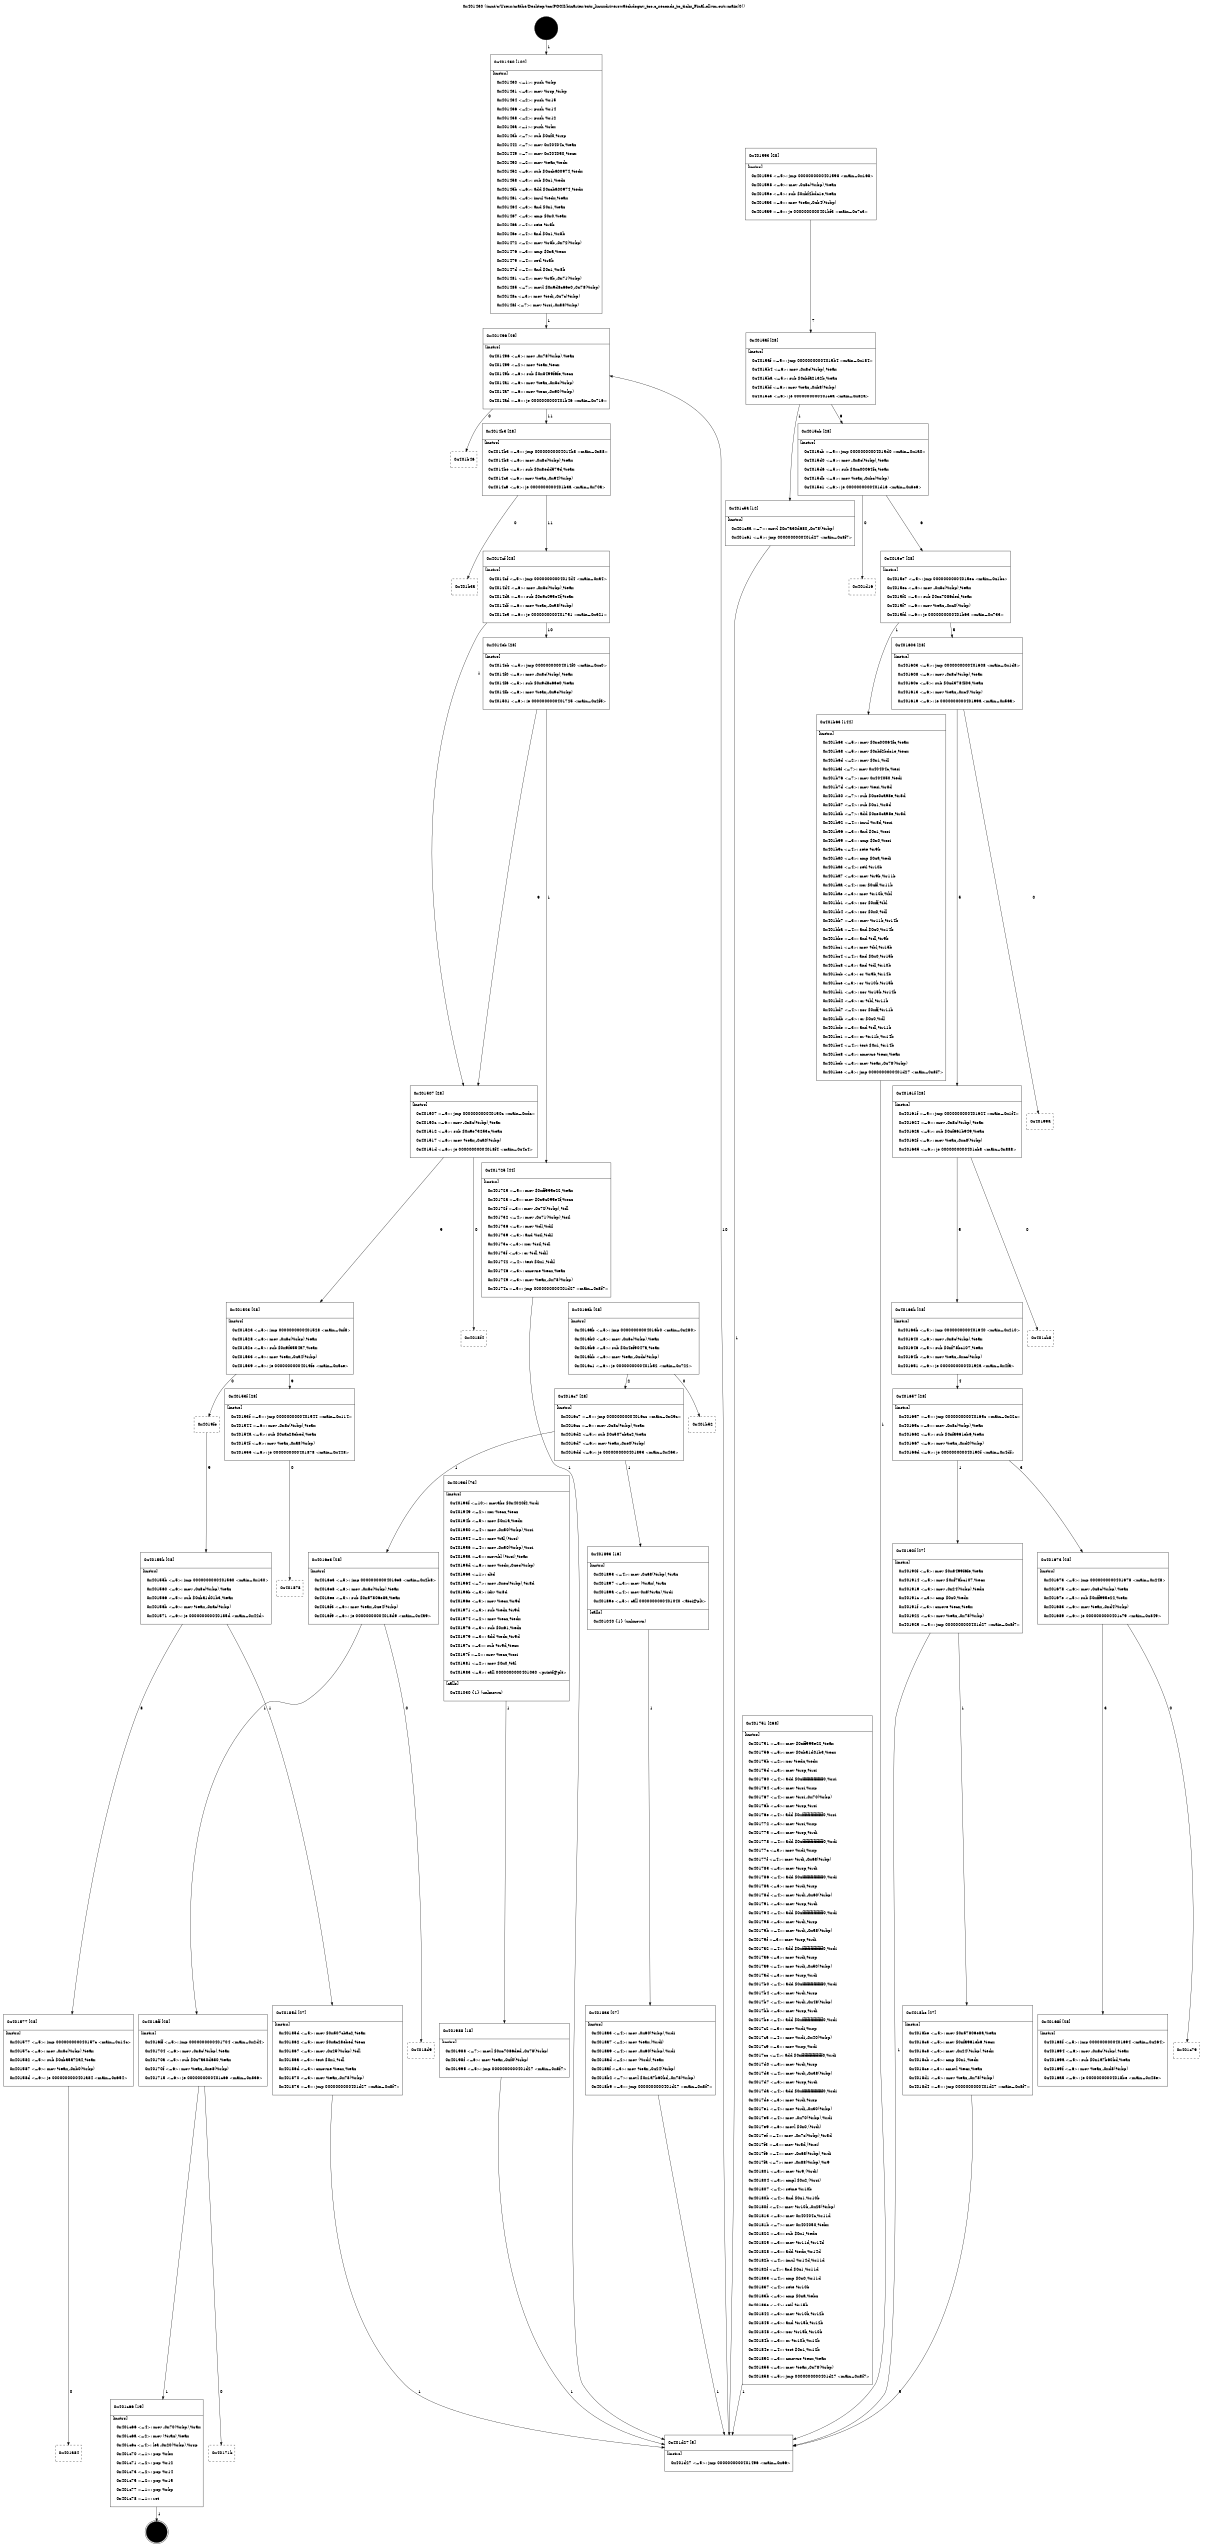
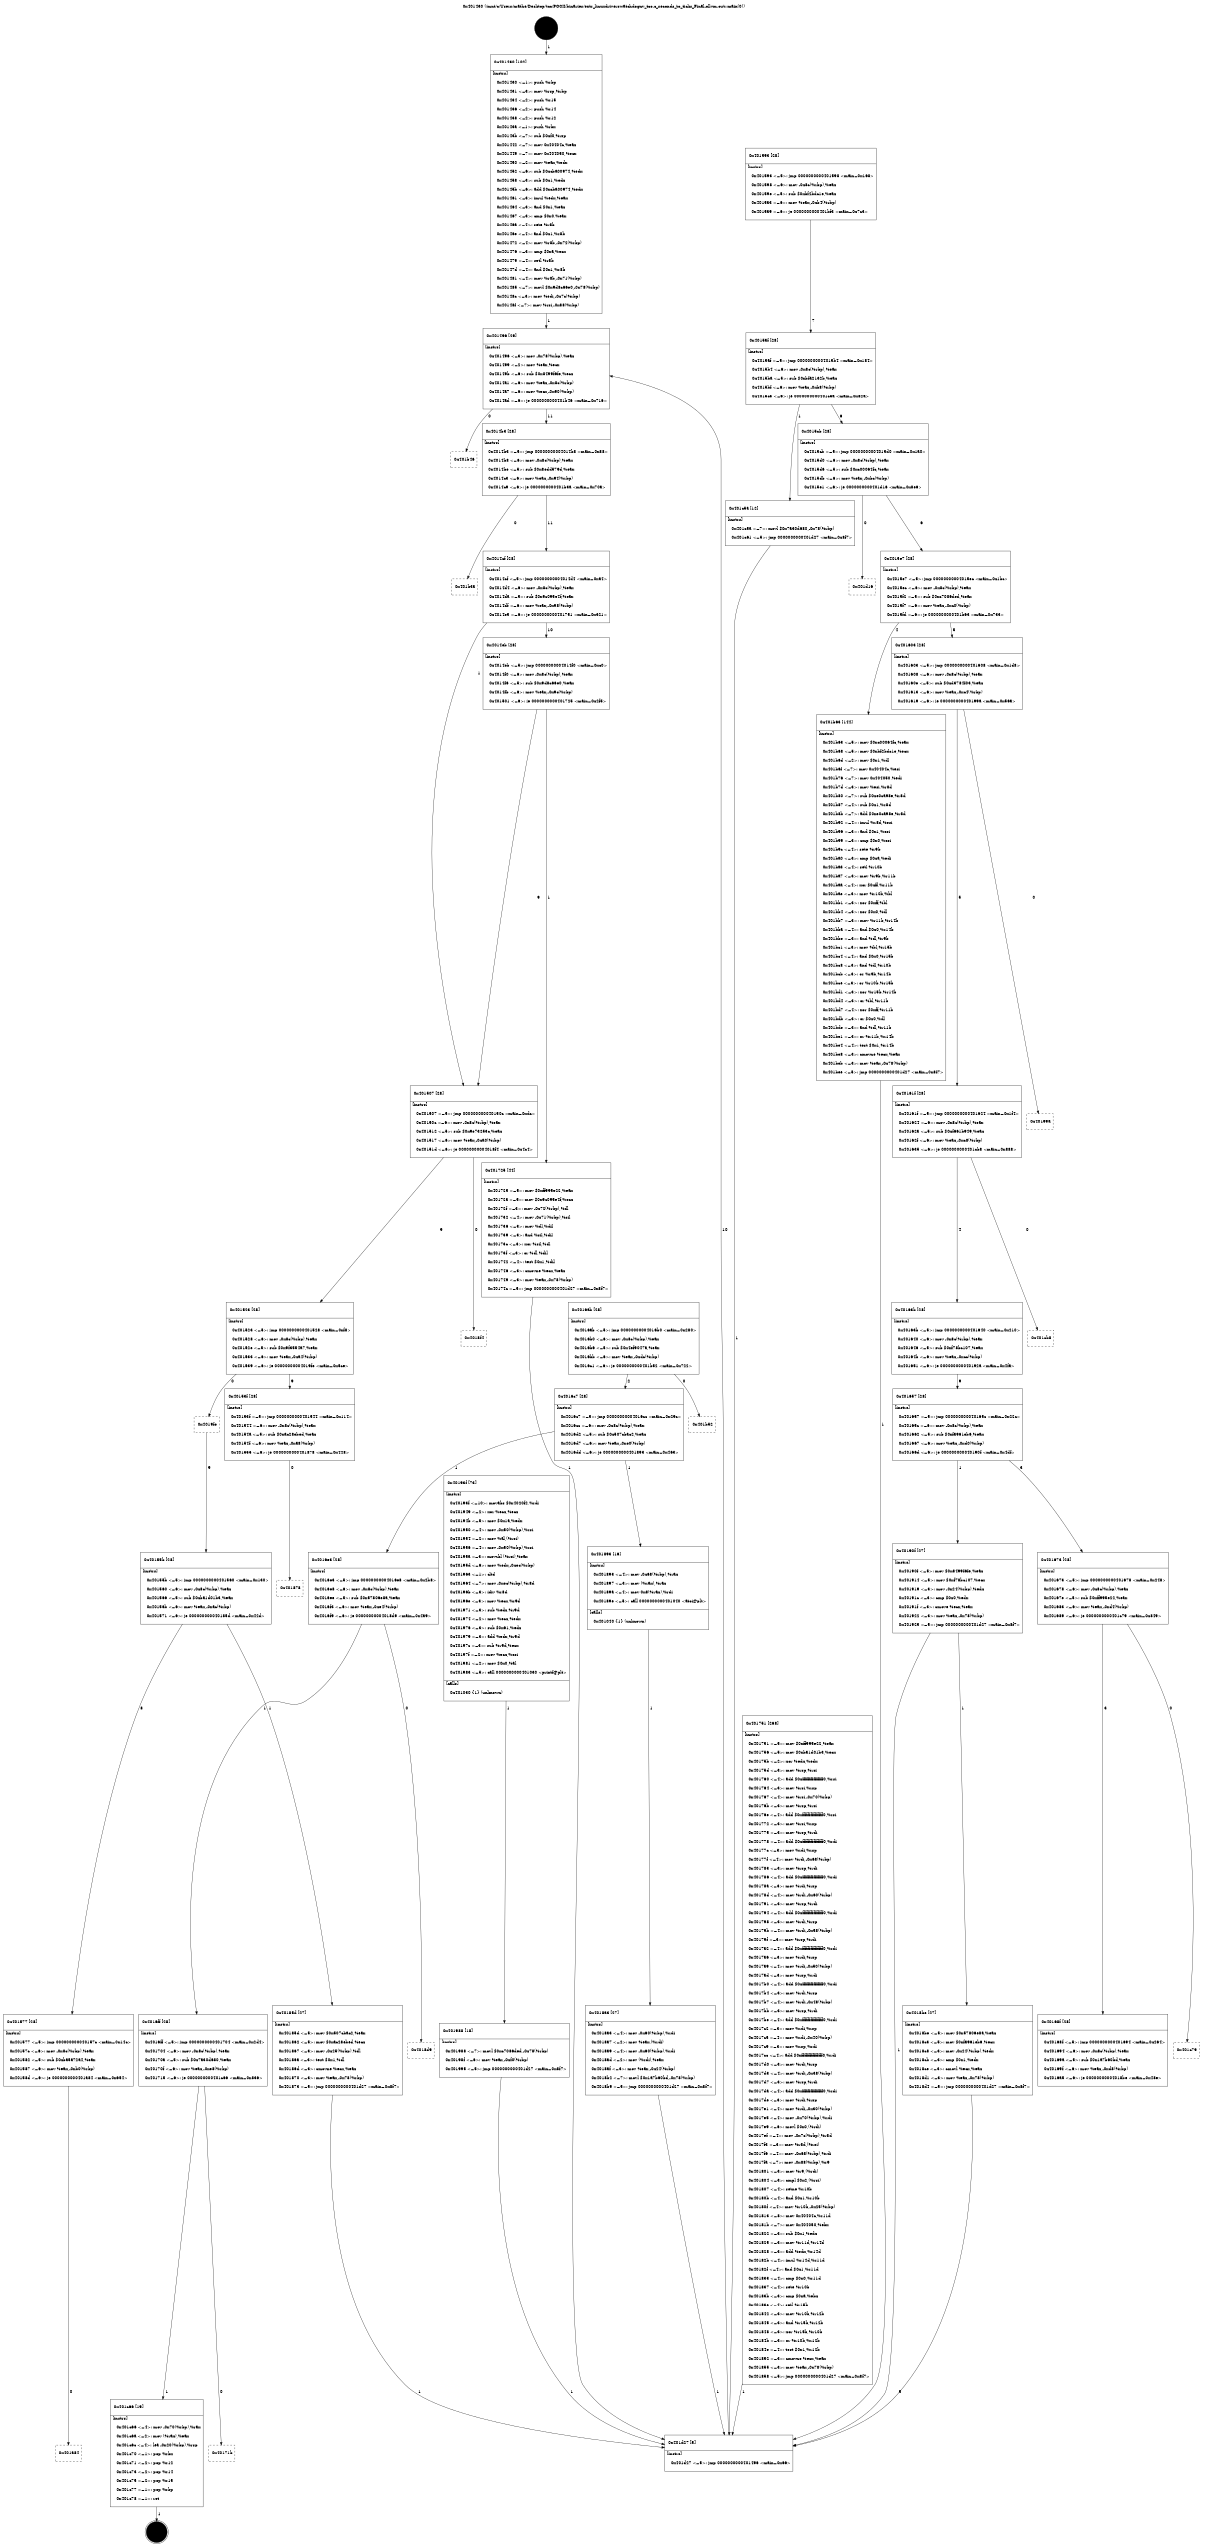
edge "0x4015e7 [28]" -> "0x401b63 [144]": label " 1" -> " 4"
edge "0x40161f [28]" -> "0x40163b [28]": label " 5" -> " 4"
edge "0x40163b [28]" -> "0x401657 [28]": label " 4" -> " 9"
